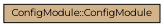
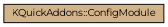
node "ConfigModule::ConfigModule": label "ConfigModule::ConfigModule" -> "KQuickAddons::ConfigModule"
